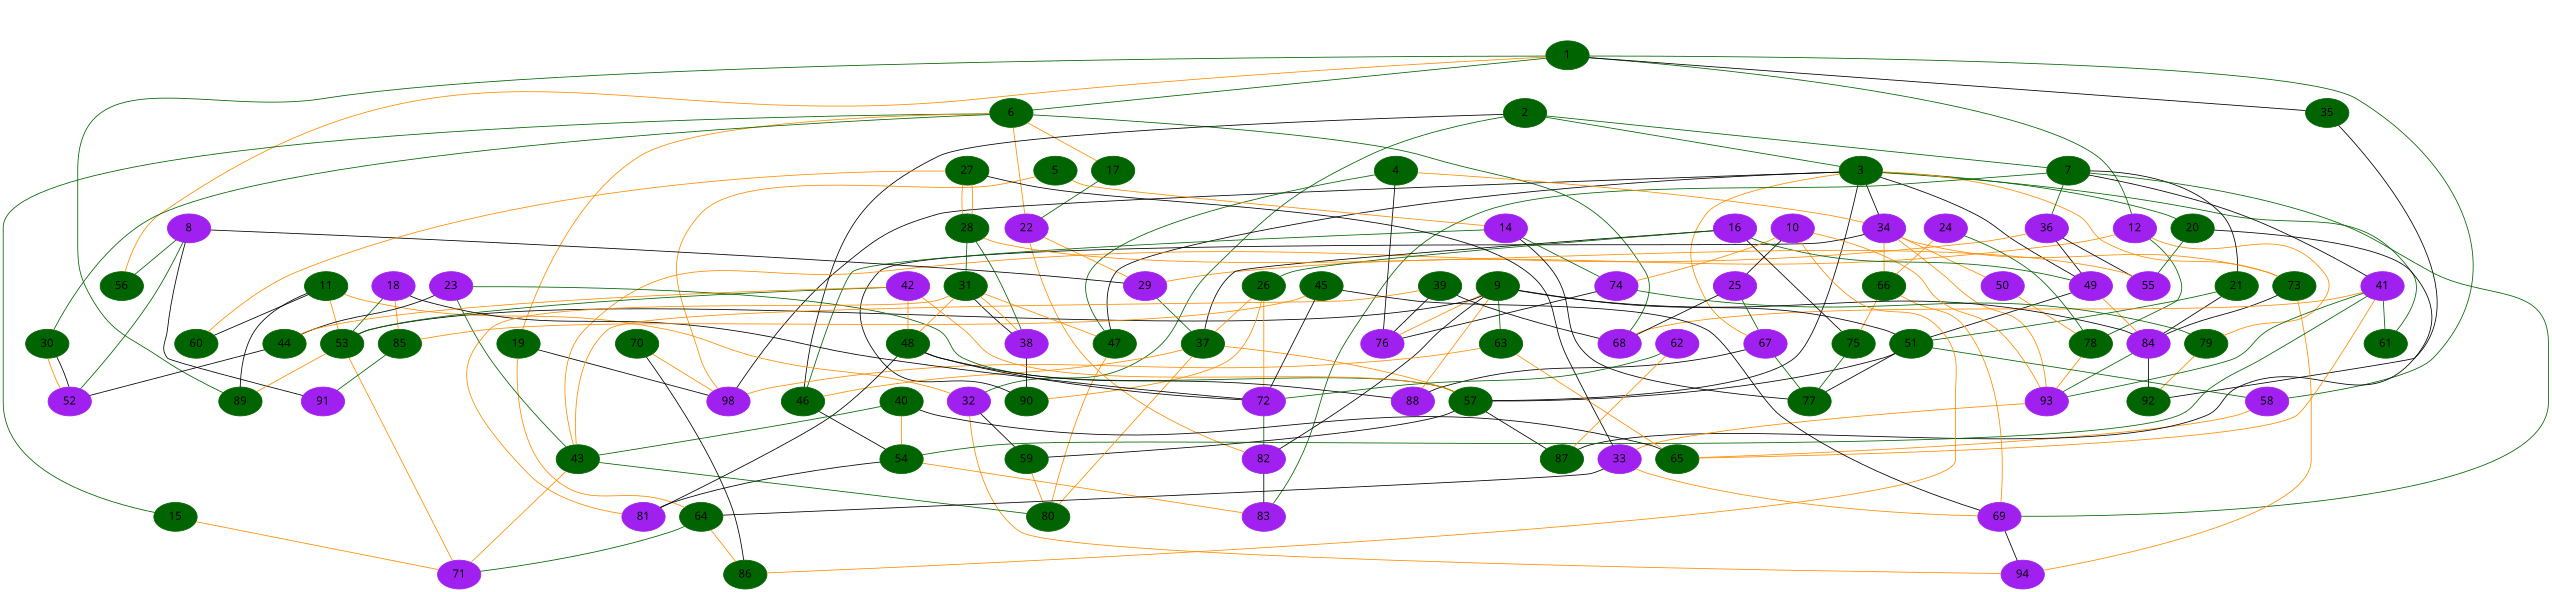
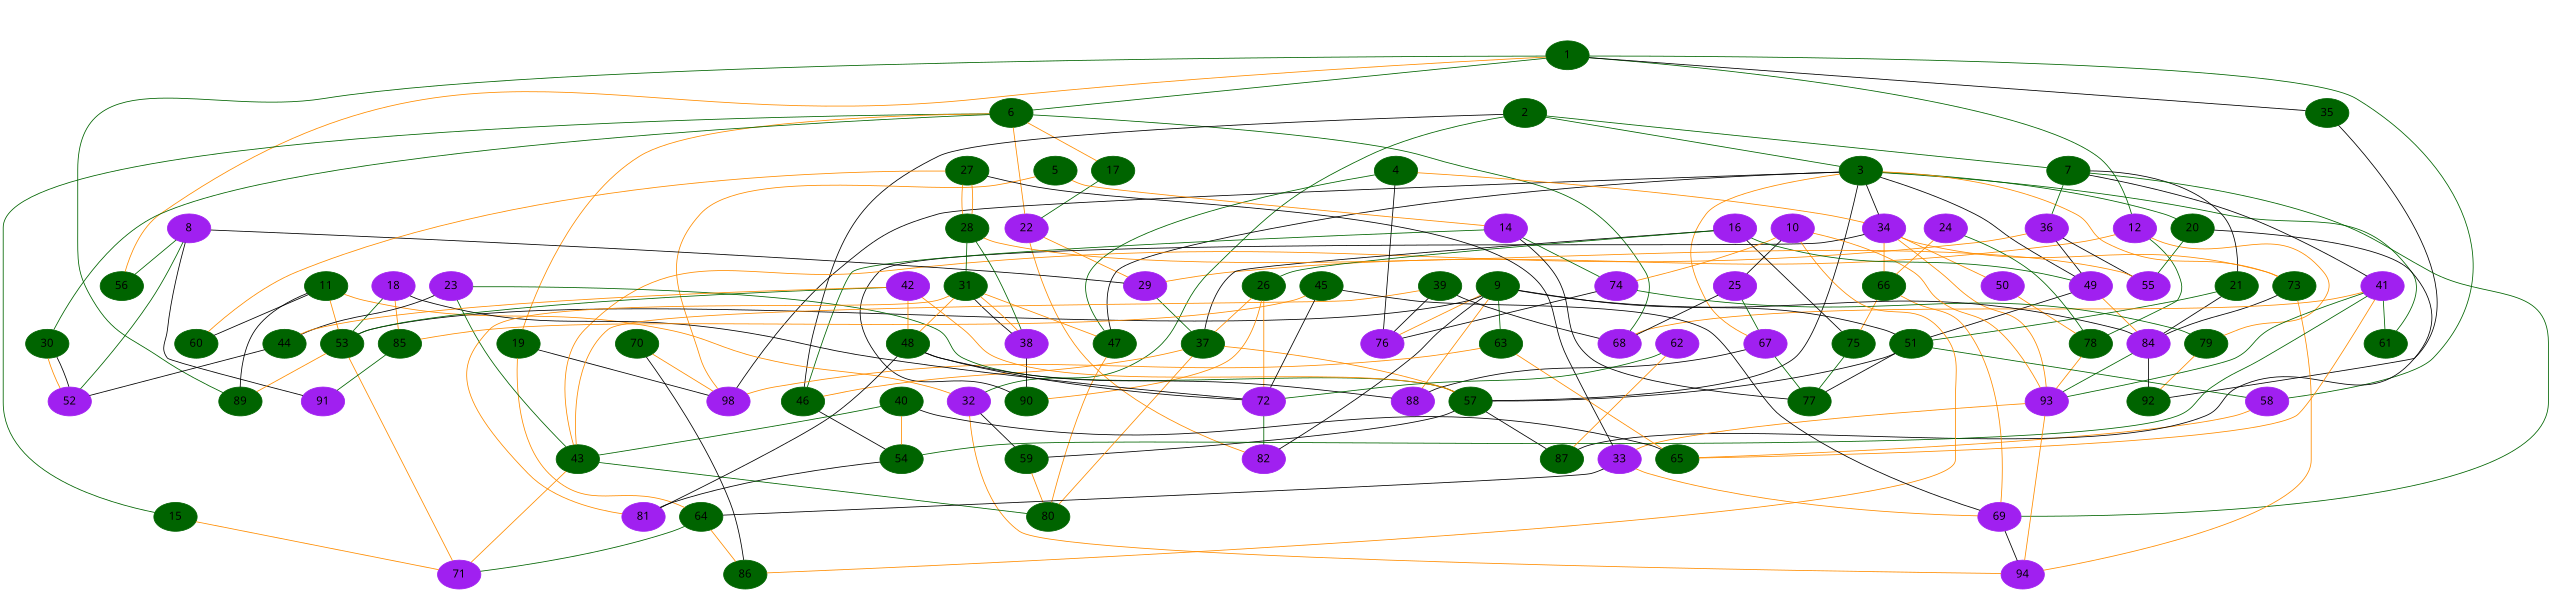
edge "93" -- "94": added
node "83": removed
